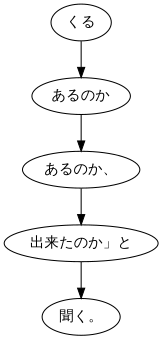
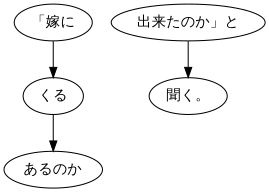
node "「嫁に": added
node "あるのか、": removed
